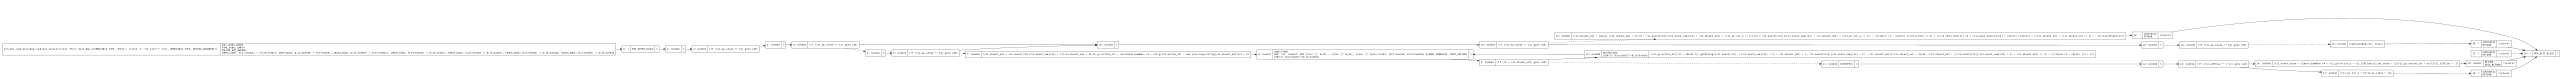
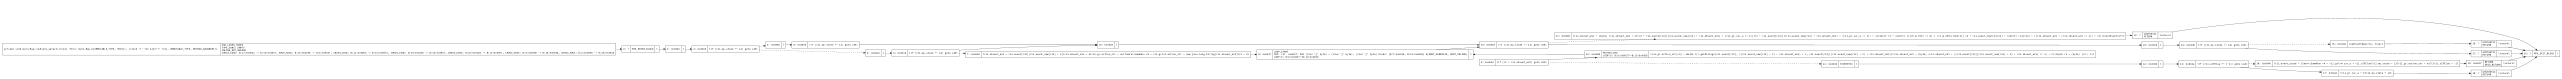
edge "4: 0x000e" -> "5: 0x0010": now "2: 0x0006" -> "5: 0x0010"
edge "24: 0x010b" -> "27: ?": added
edge "8: 0x0037" -> "9: 0x0039": now "8: 0x0037" -> "20: 0x00b3"
